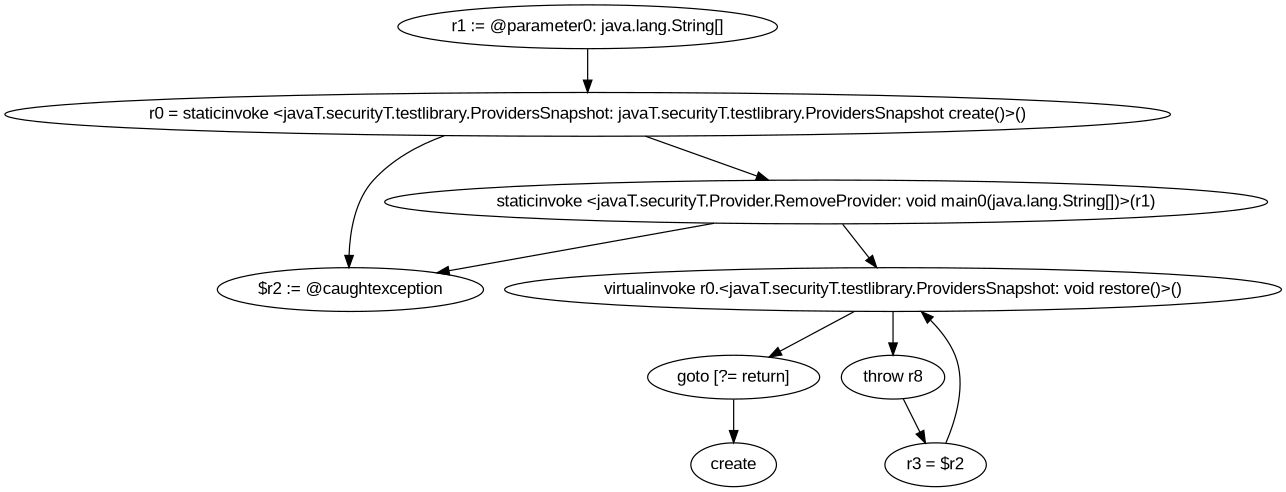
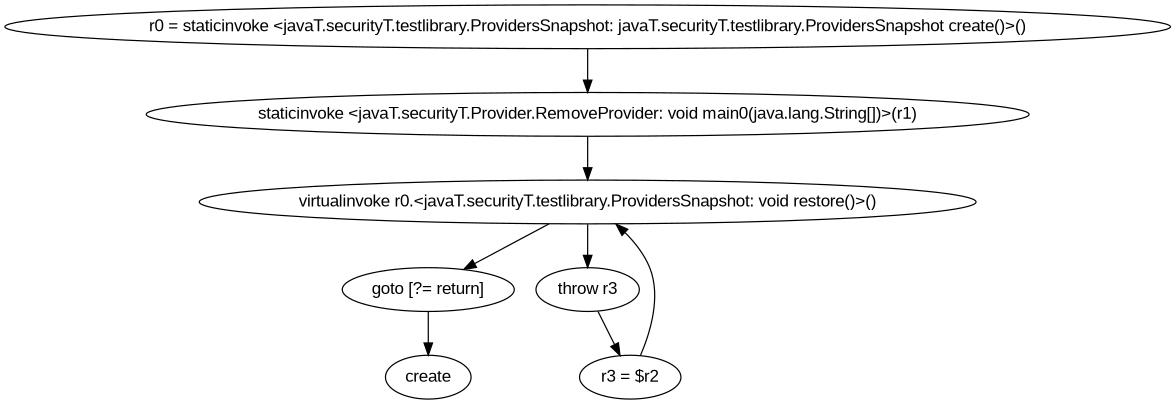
node "r1 := @parameter0: java.lang.String[]": removed
node "$r2 := @caughtexception": removed
node "throw r8": label "throw r8" -> "throw r3"
